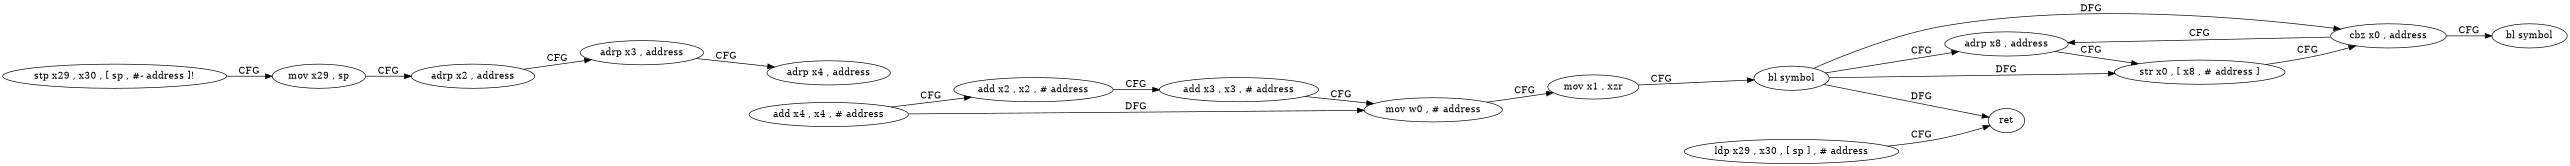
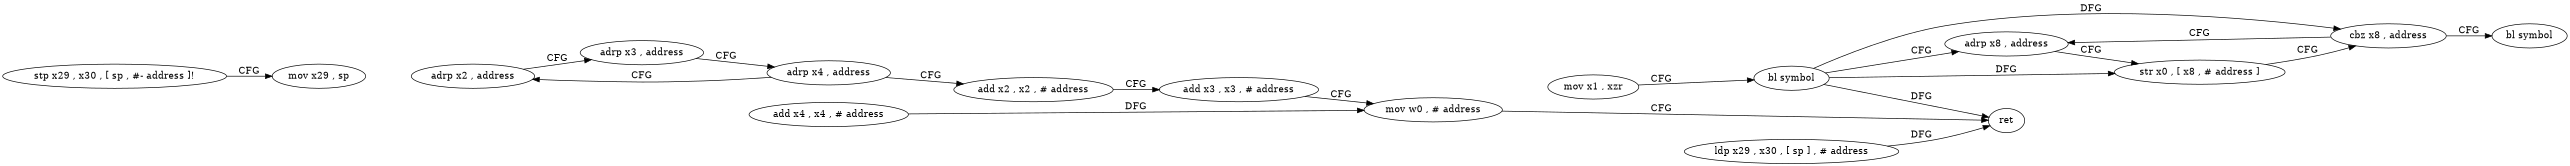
node "cbz x0 , address": label "cbz x0 , address" -> "cbz x8 , address"
edge "mov x29 , sp" -> "adrp x2 , address": now "adrp x4 , address" -> "adrp x2 , address"
edge "mov w0 , # address" -> "mov x1 , xzr": now "mov w0 , # address" -> "ret"
edge "add x4 , x4 , # address" -> "add x2 , x2 , # address": now "adrp x4 , address" -> "add x2 , x2 , # address"
edge "ldp x29 , x30 , [ sp ] , # address" -> "ret": label "CFG" -> "DFG"
